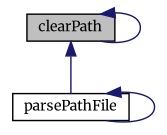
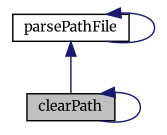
edge "parsePathFile" -> "clearPath": reversed
